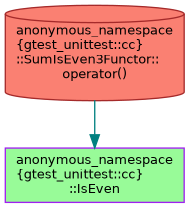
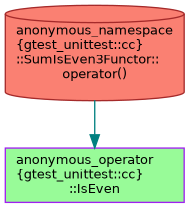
node "anonymous_namespace {gtest_unittest::cc} ::IsEven": label "anonymous_namespace {gtest_unittest::cc} ::IsEven" -> "anonymous_operator {gtest_unittest::cc} ::IsEven"
